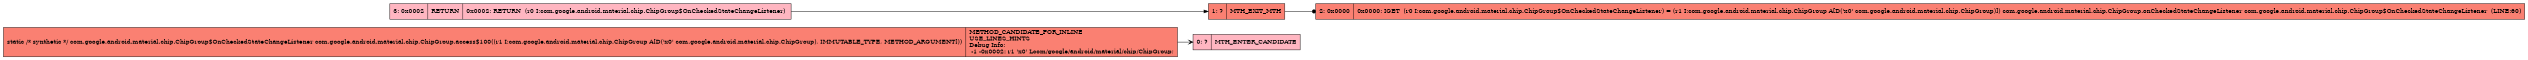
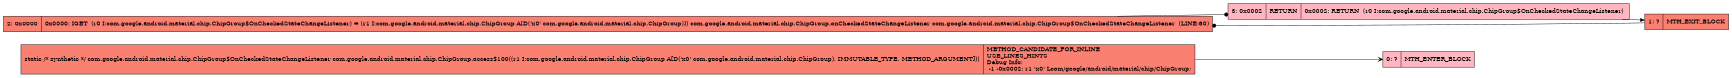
node "1: ?": text "MTH_EXIT_MTH" -> "MTH_EXIT_BLOCK"
edge "2: 0x0000" -> "3: 0x0002": added
node "0: ?": text "MTH_ENTER_CANDIDATE" -> "MTH_ENTER_BLOCK"
